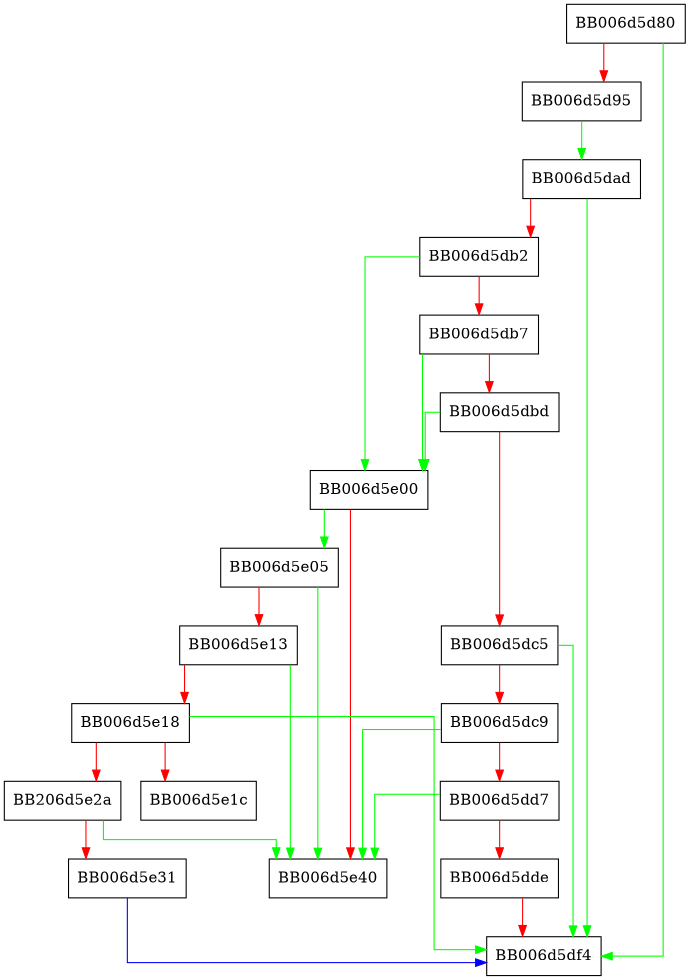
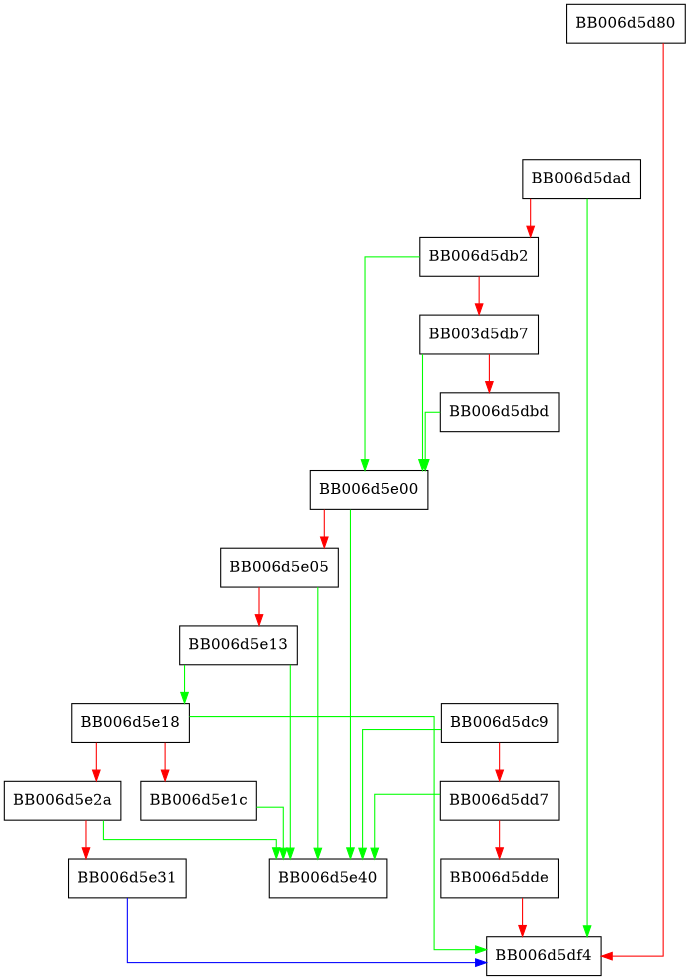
node "BB006d5d95": removed
node "BB006d5db7": label "BB006d5db7" -> "BB003d5db7"
edge "BB006d5e00" -> "BB006d5e05": color green -> red
edge "BB006d5d80" -> "BB006d5df4": color green -> red
node "BB006d5dc5": removed
edge "BB006d5e13" -> "BB006d5e18": color red -> green
edge "BB006d5e00" -> "BB006d5e40": color red -> green
node "BB206d5e2a": label "BB206d5e2a" -> "BB006d5e2a"
edge "BB006d5e1c" -> "BB006d5e40": added
